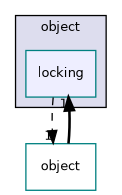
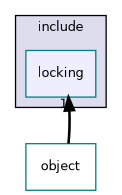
cluster "object": label "object" -> "include"
edge "locking" -> "object": removed
